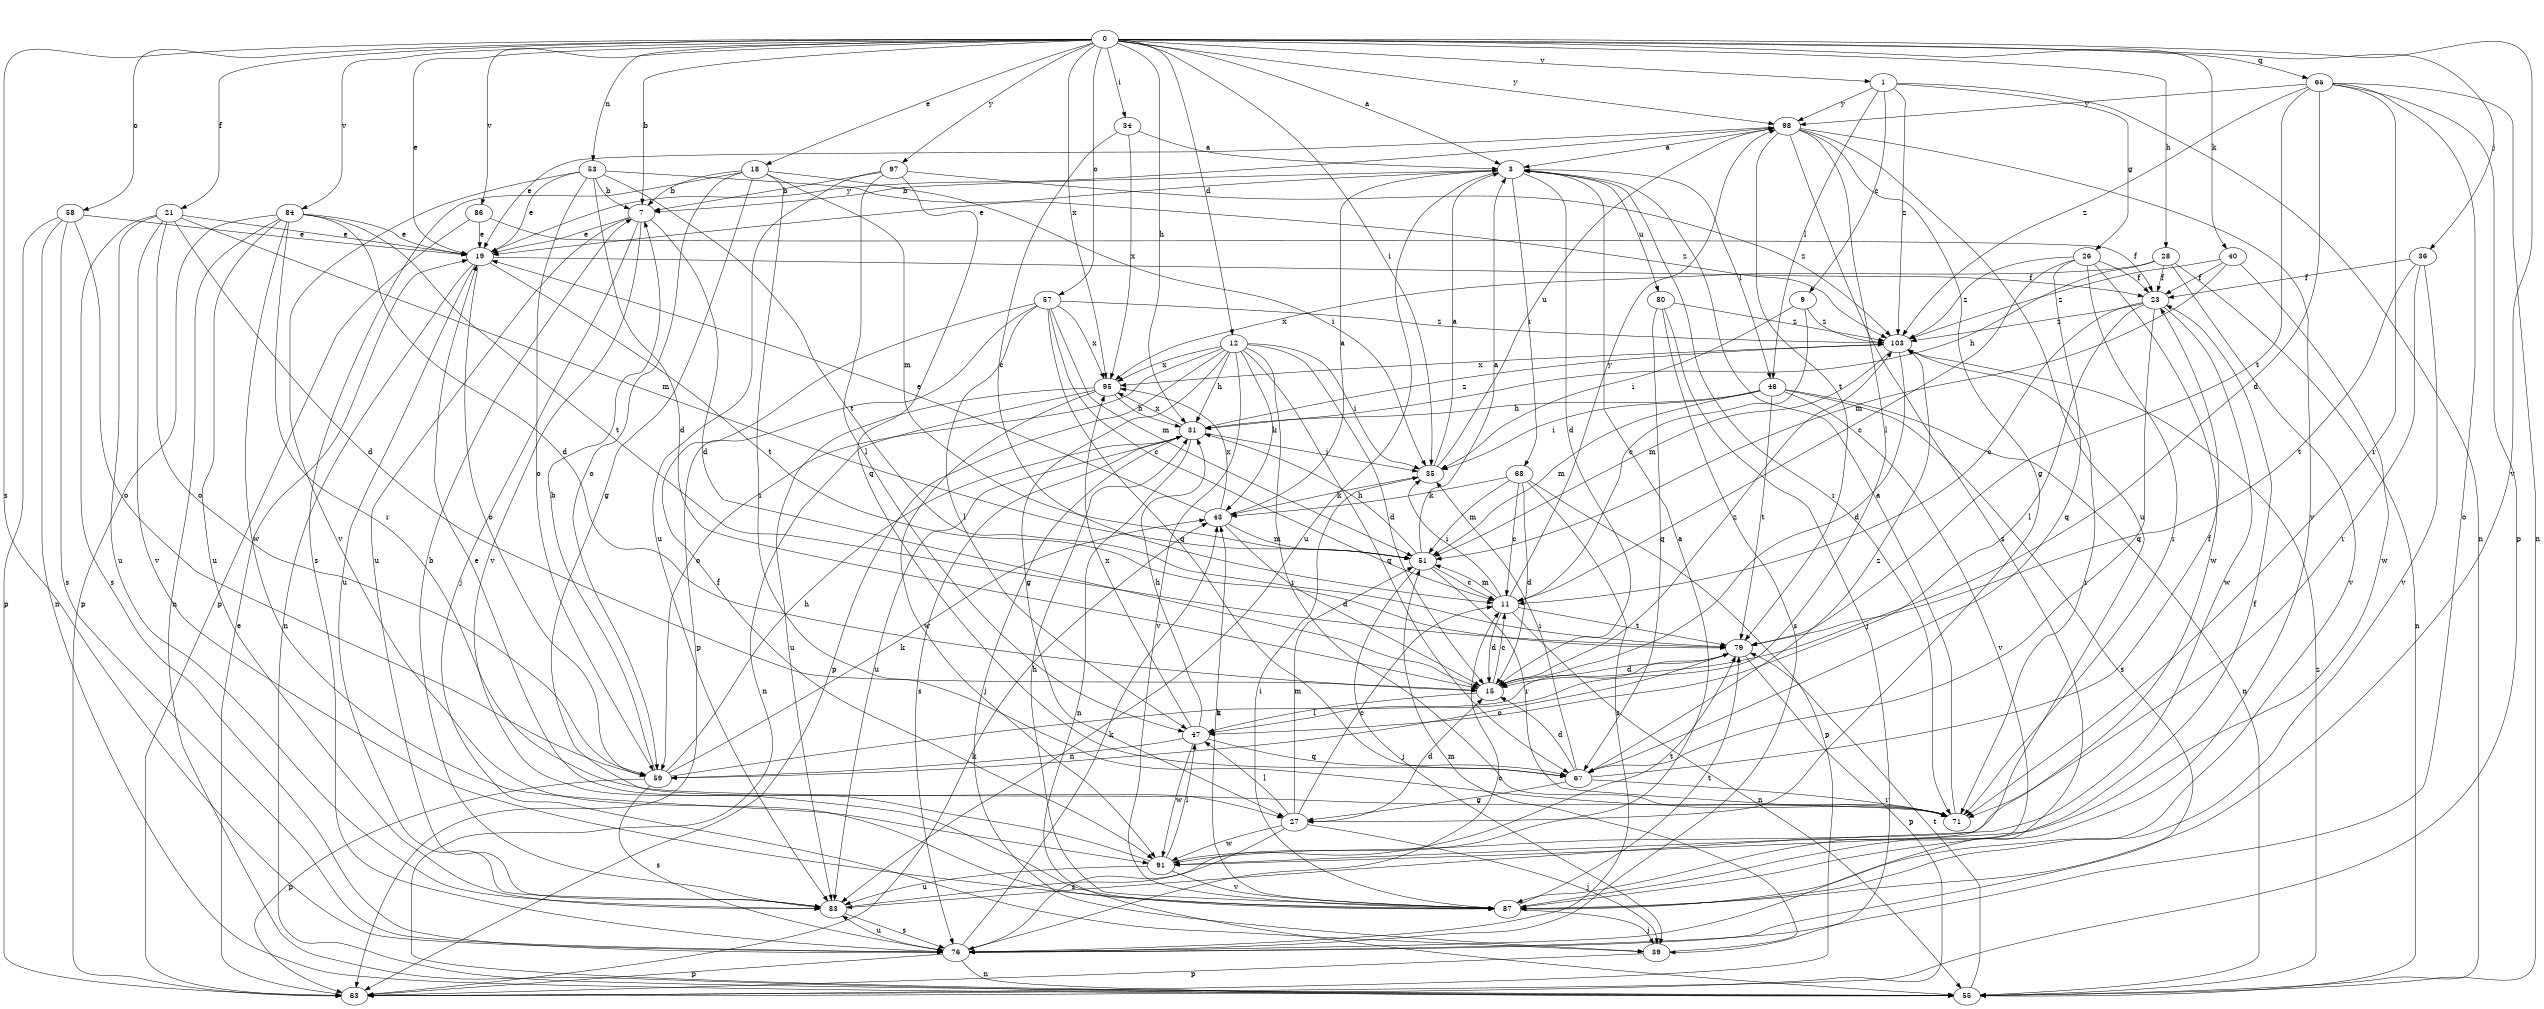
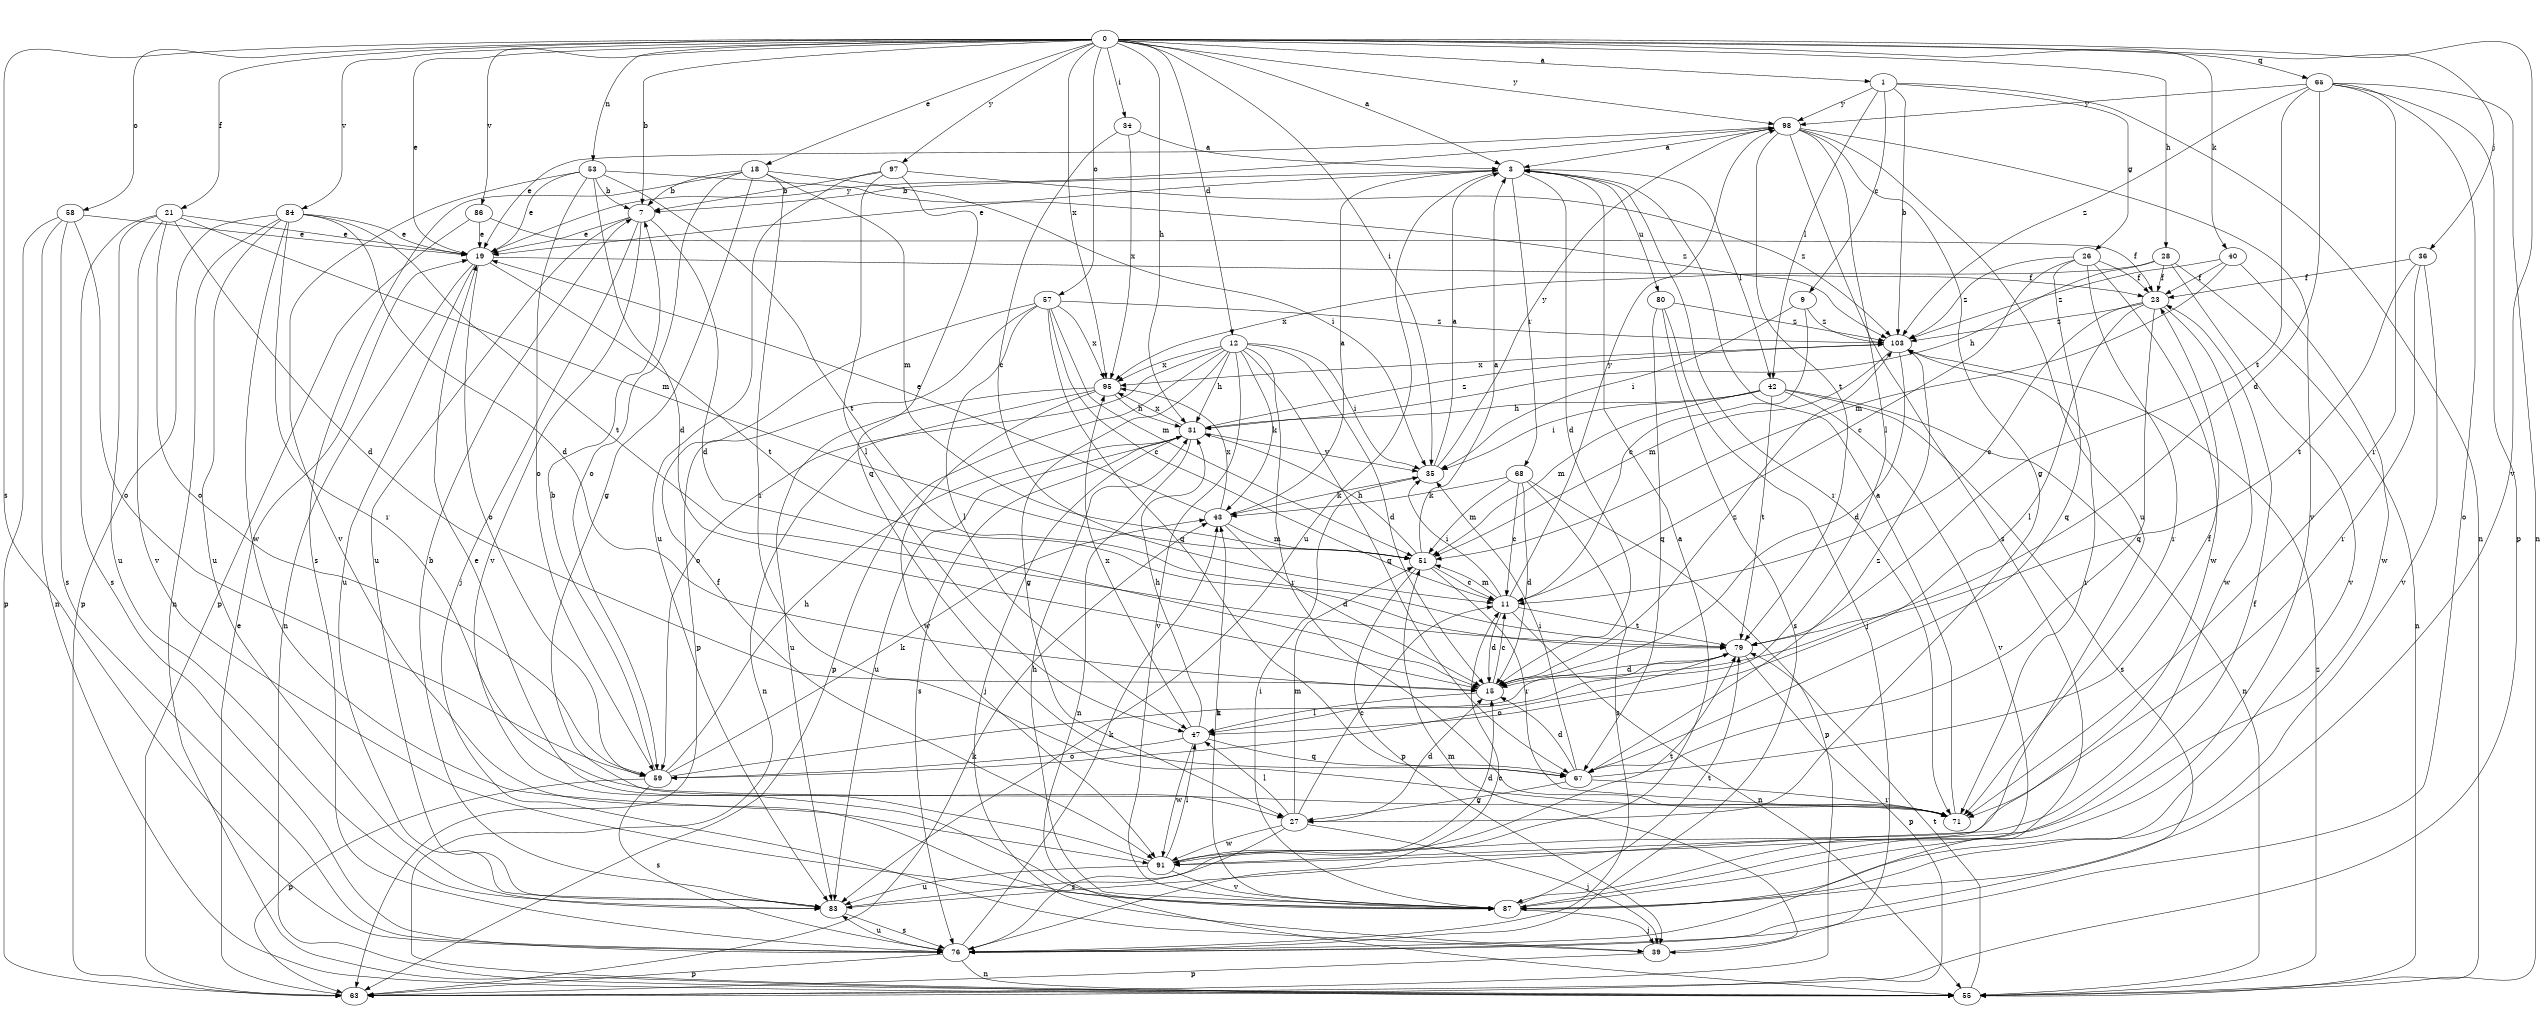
edge "0" -> "1": label "v" -> "a"
edge "1" -> "103": label "z" -> "b"
edge "35" -> "98": label "u" -> "y"
node "46": label "46" -> "42"
edge "31" -> "35": label "i" -> "v"
edge "47" -> "59": label "n" -> "o"
edge "51" -> "39": label "j" -> "p"
edge "91" -> "15": added, label "d"
